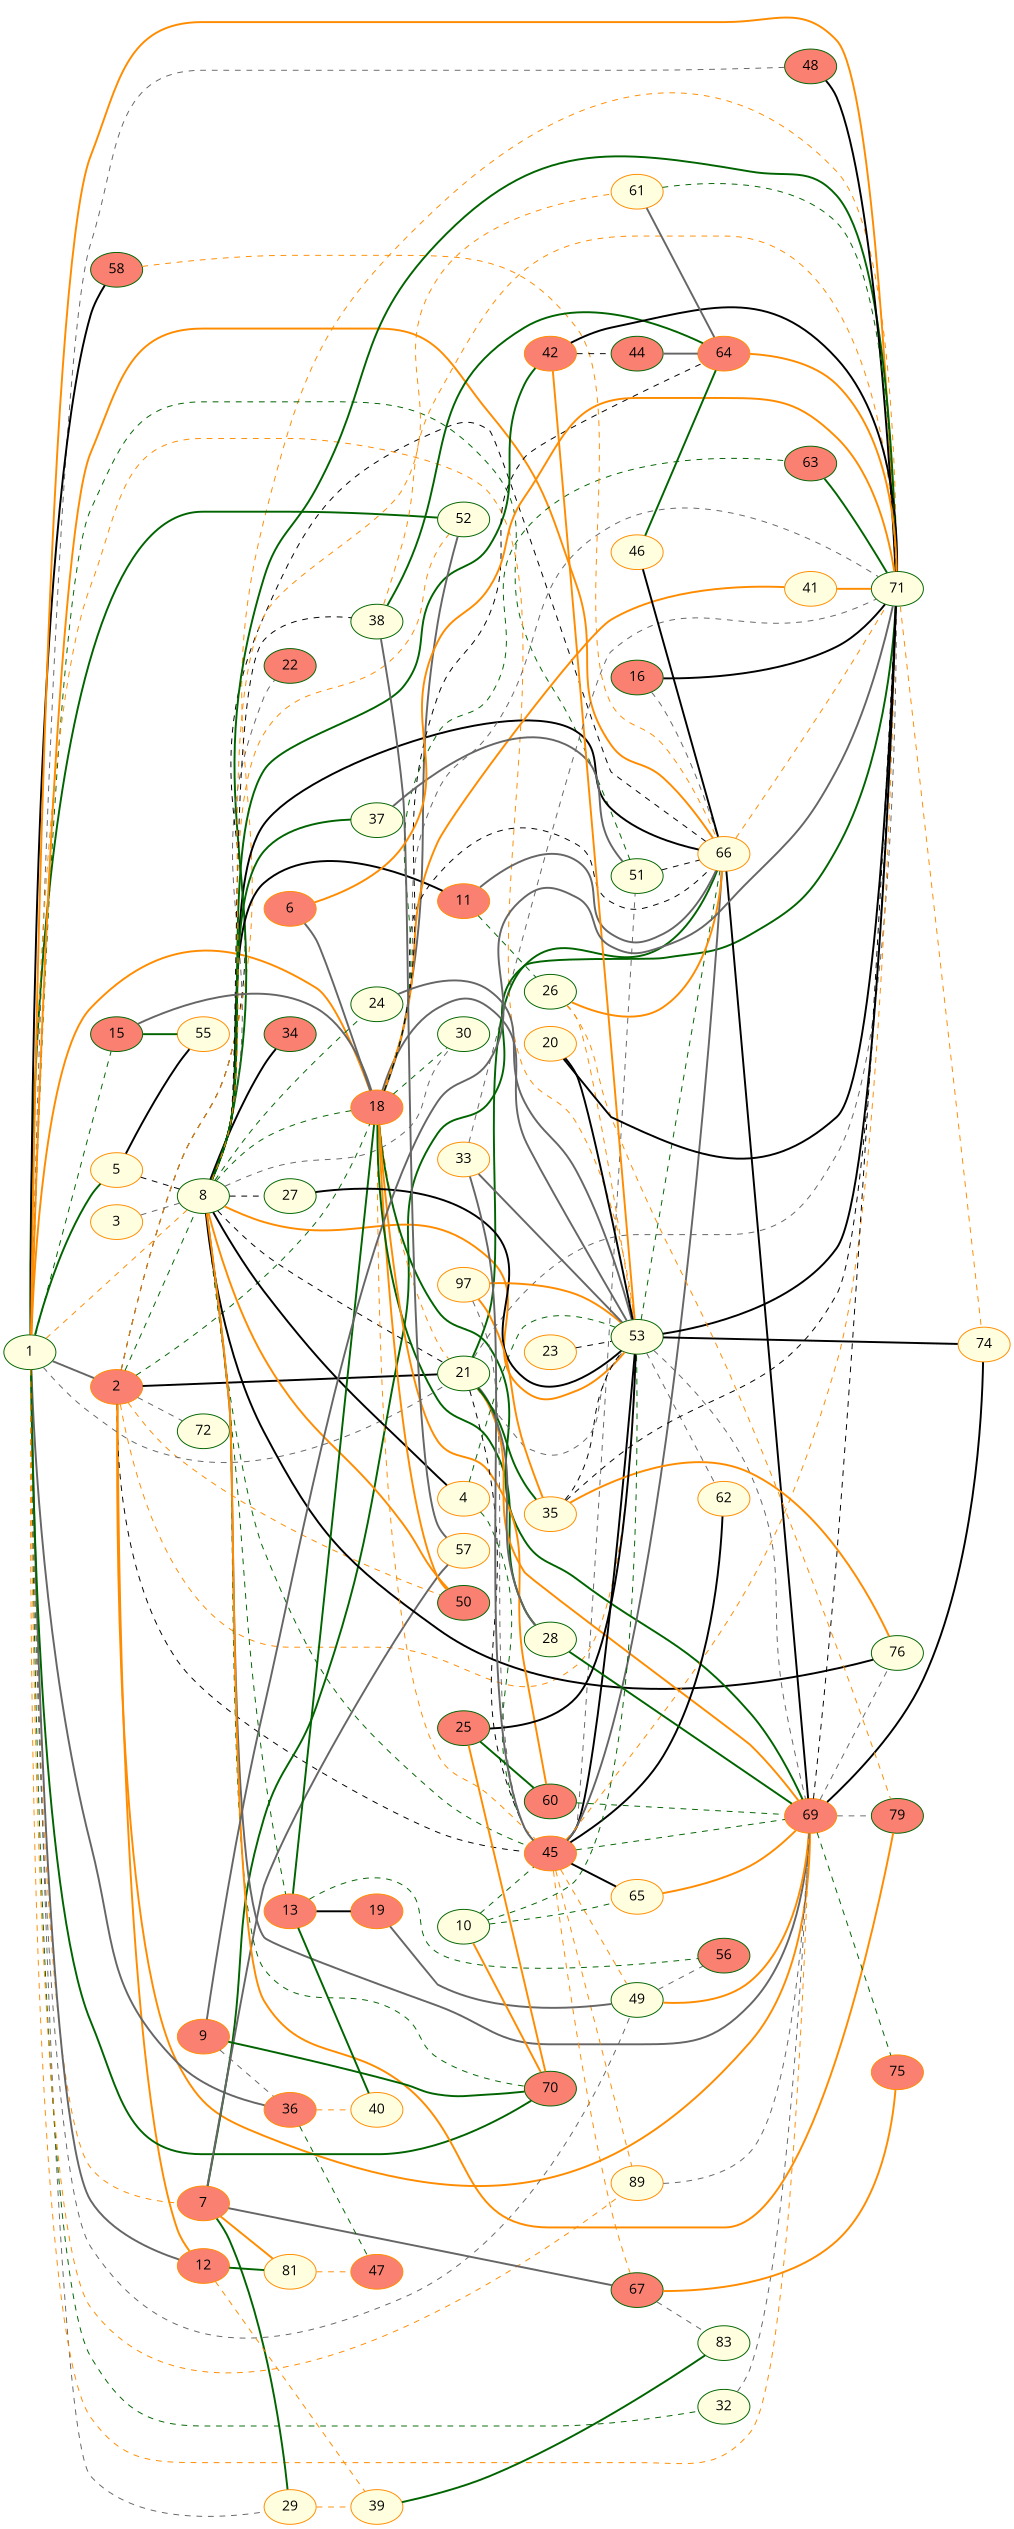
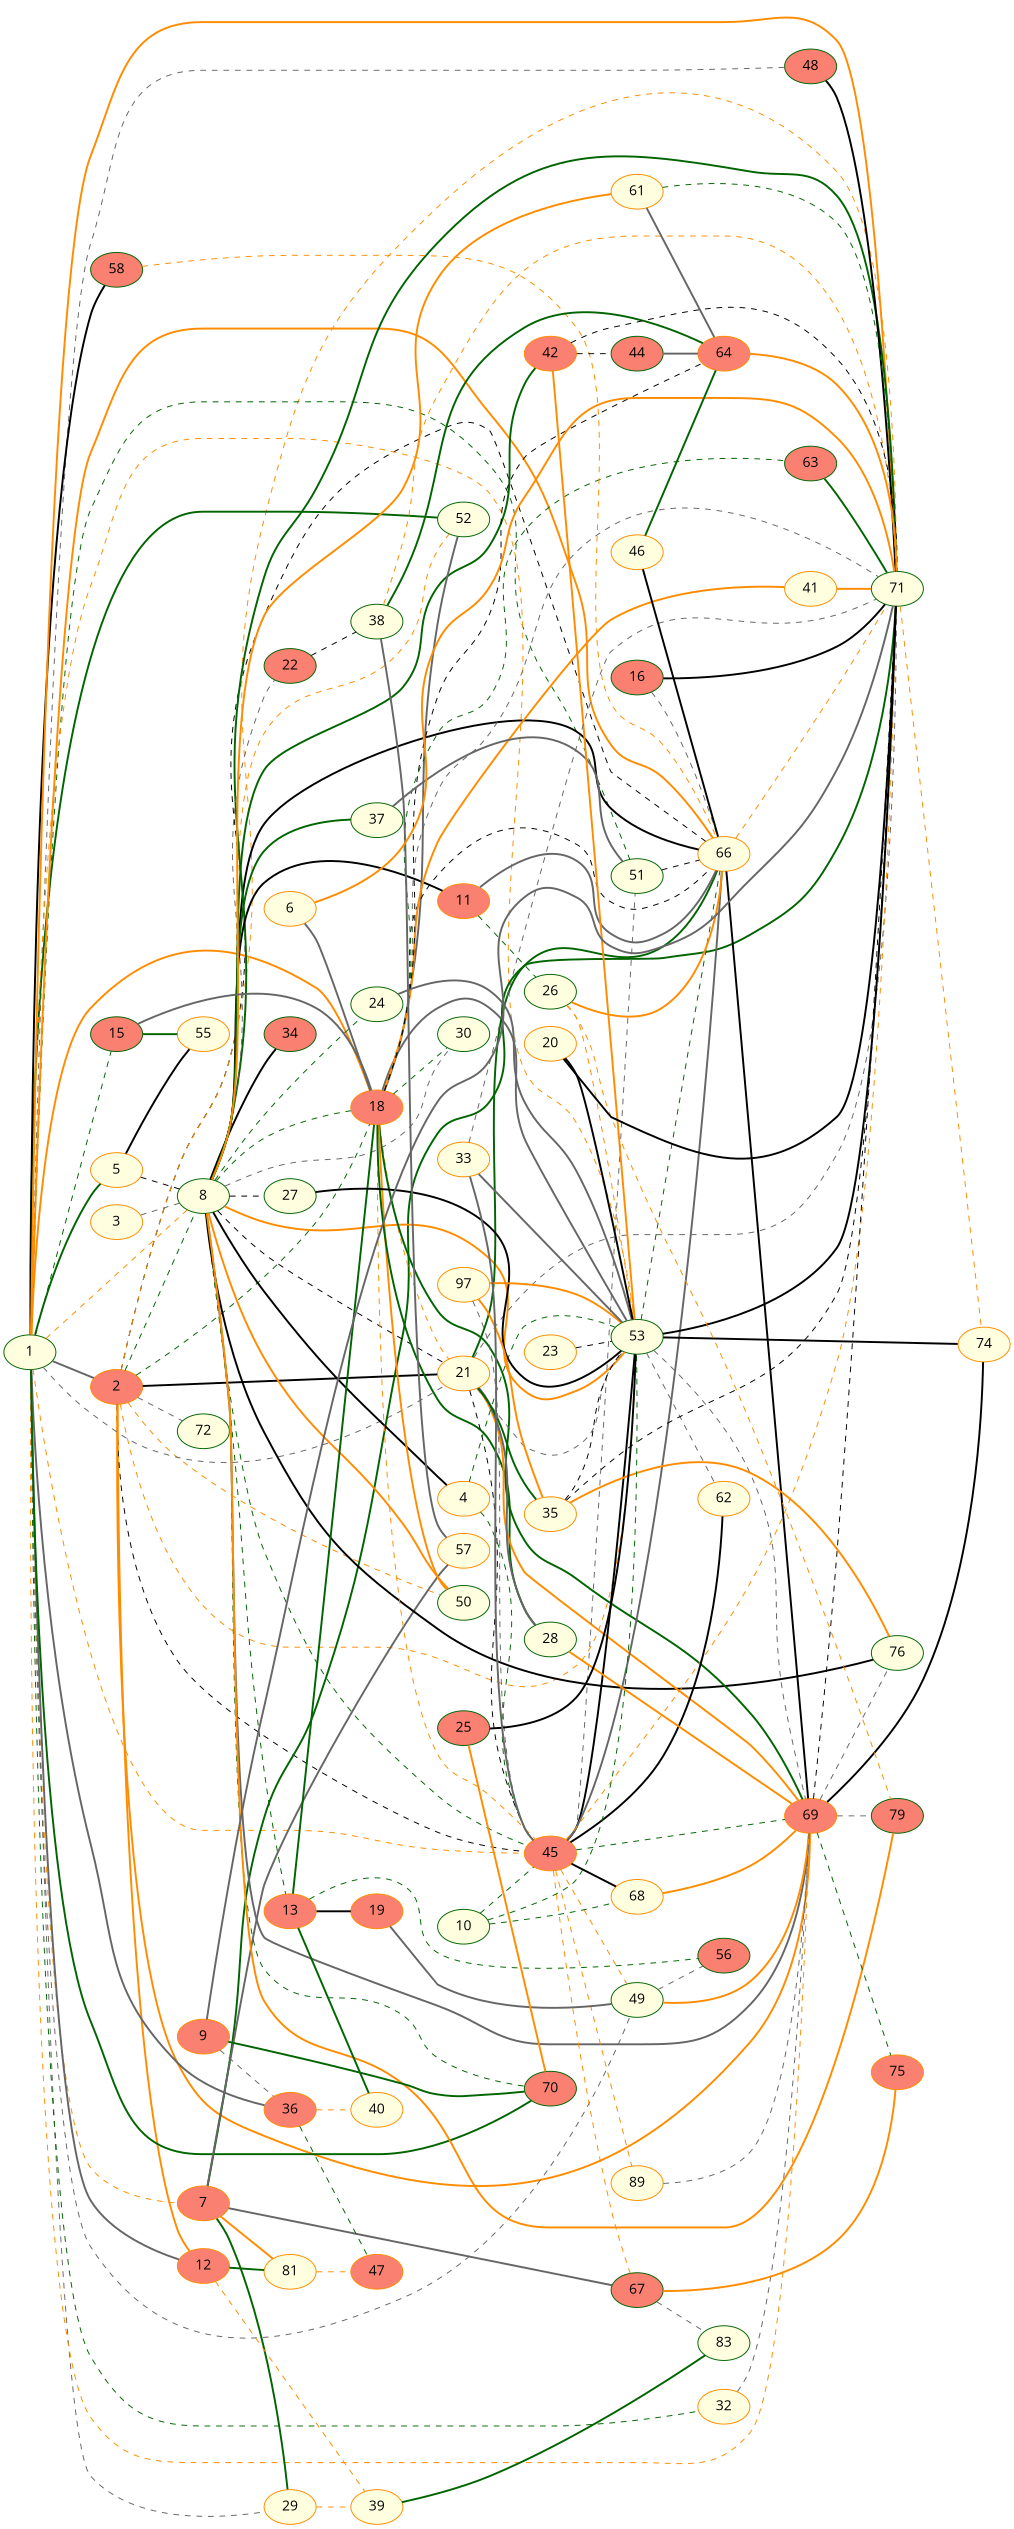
edge "42" -- "71": style bold -> dashed
edge "61" -- "8": style dashed -> bold
edge "38" -- "8": now "38" -- "22"
node "6": fillcolor salmon -> lightyellow
node "21": color darkgreen -> darkorange
node "50": fillcolor salmon -> lightyellow
edge "28" -- "69": color darkgreen -> darkorange
node "60": removed
node "65": label "65" -> "68"
edge "10" -- "70": removed
edge "1" -- "89": now "1" -- "45"
node "32": color darkgreen -> darkorange
